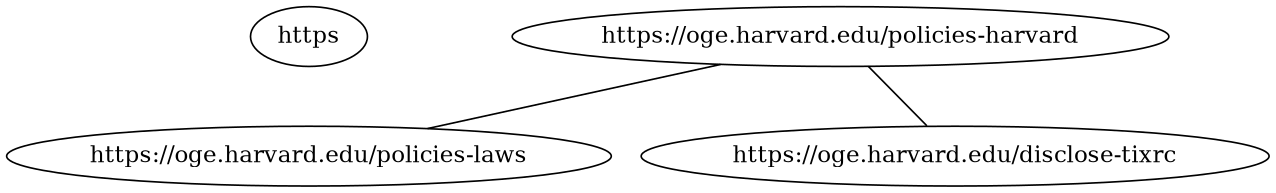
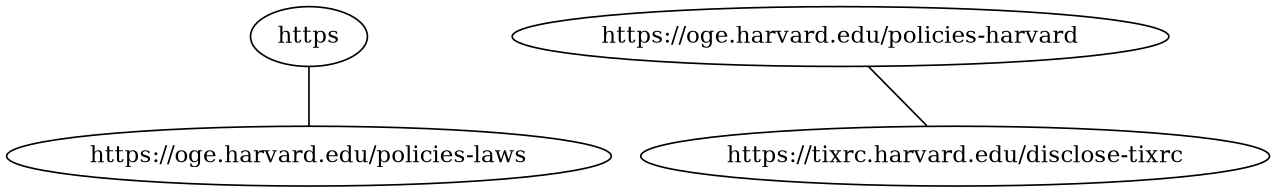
edge "https://oge.harvard.edu/policies-harvard" -- "https://oge.harvard.edu/policies-laws": now "https" -- "https://oge.harvard.edu/policies-laws"
node "https://oge.harvard.edu/disclose-tixrc": label "https://oge.harvard.edu/disclose-tixrc" -> "https://tixrc.harvard.edu/disclose-tixrc"
